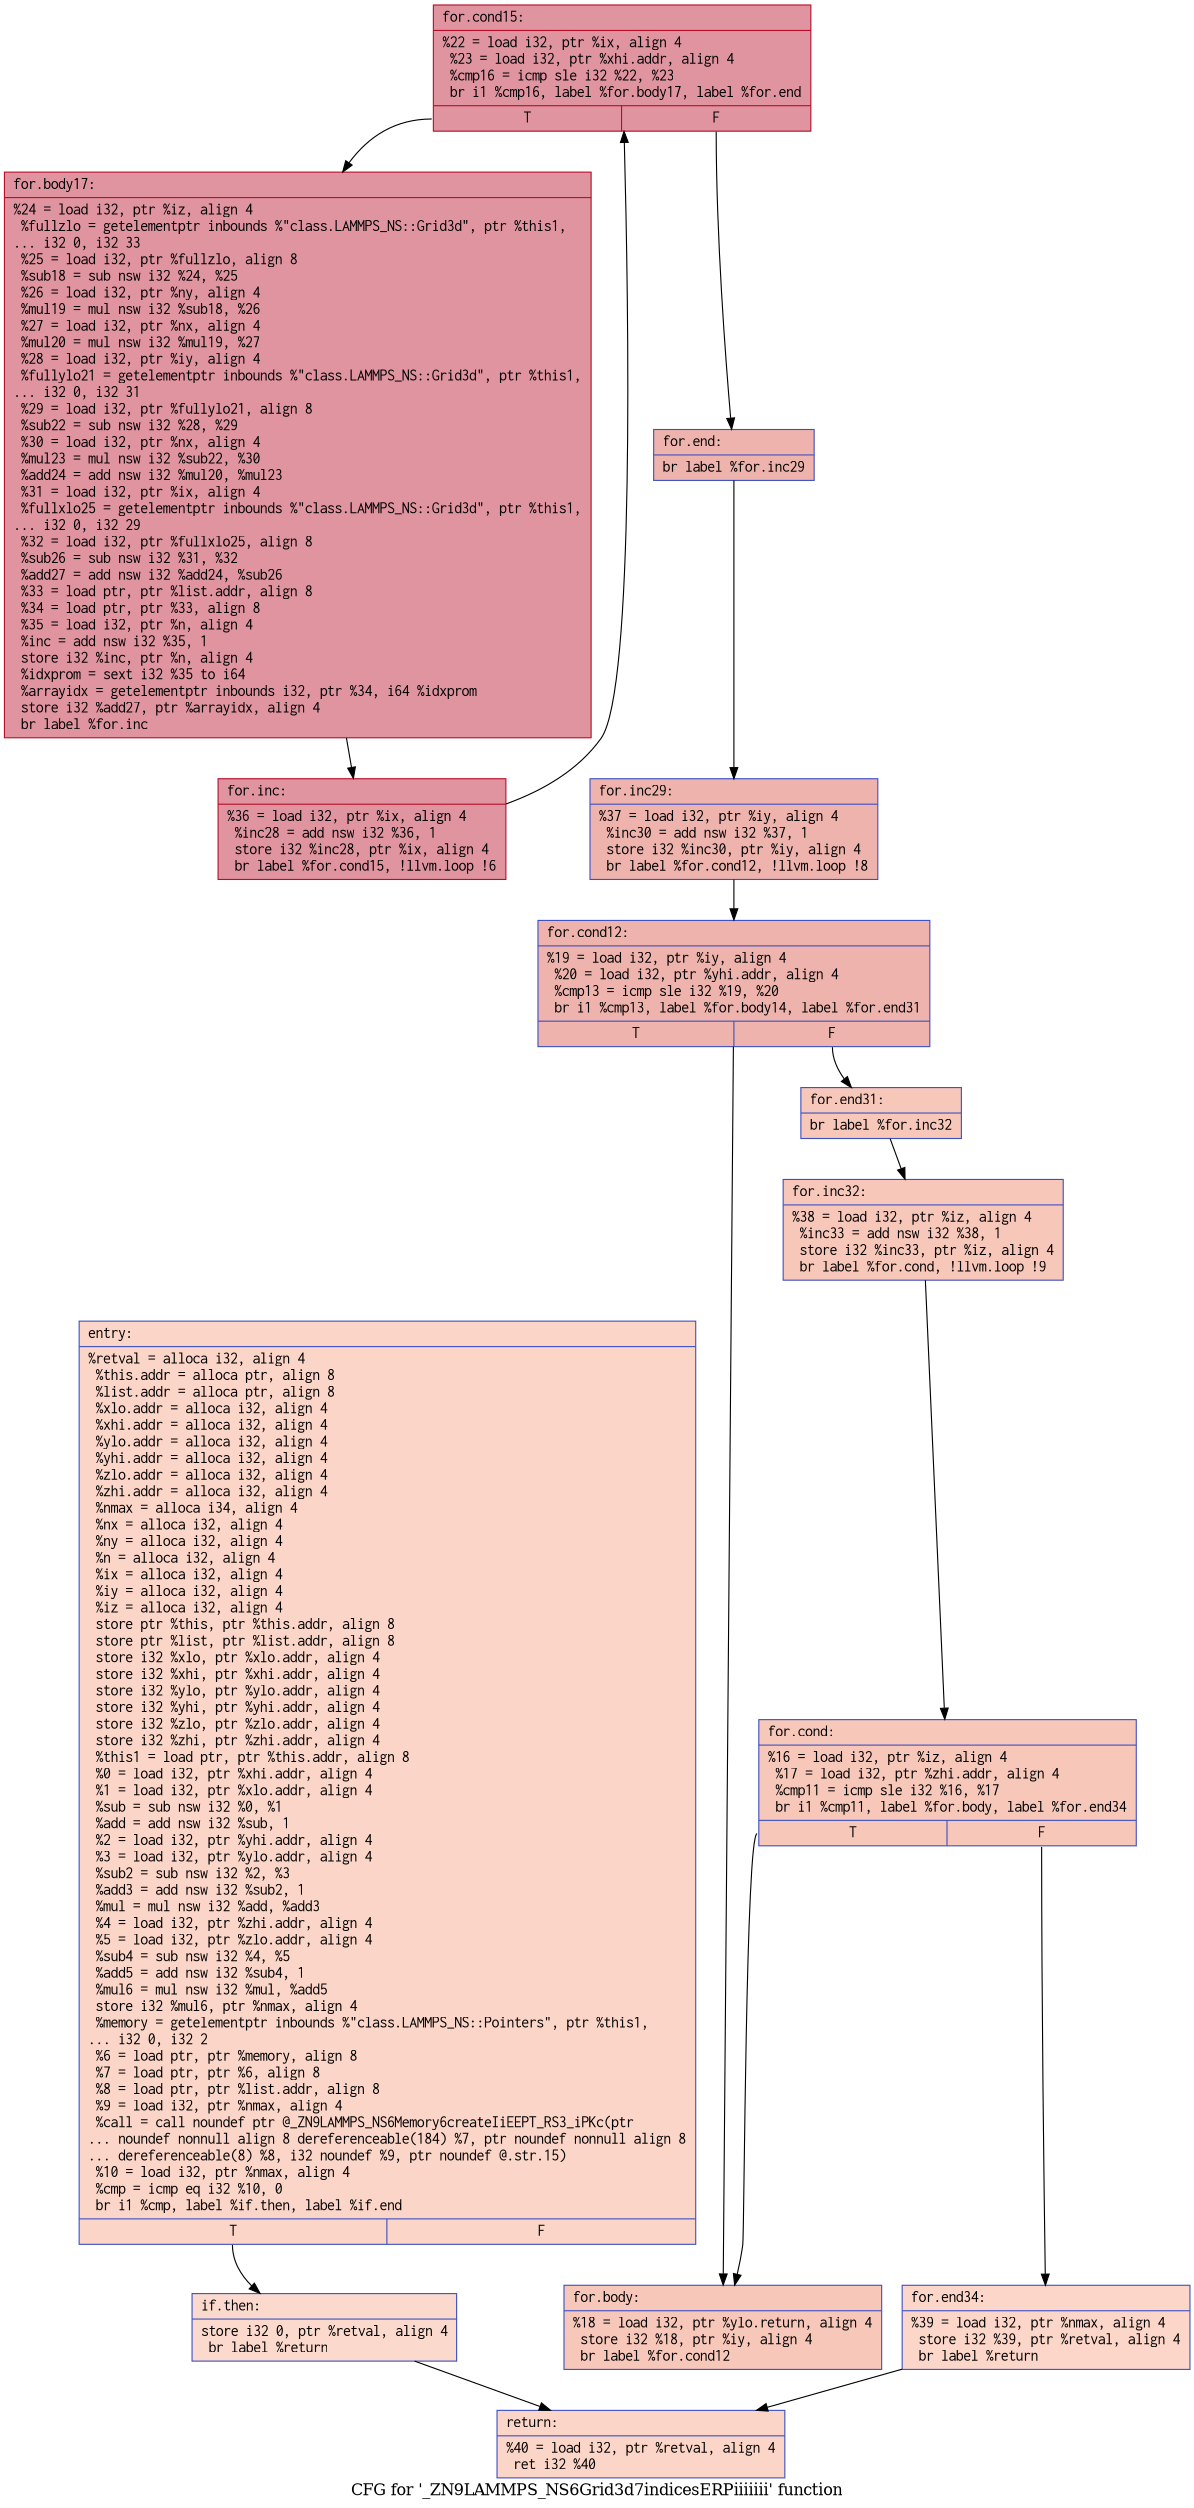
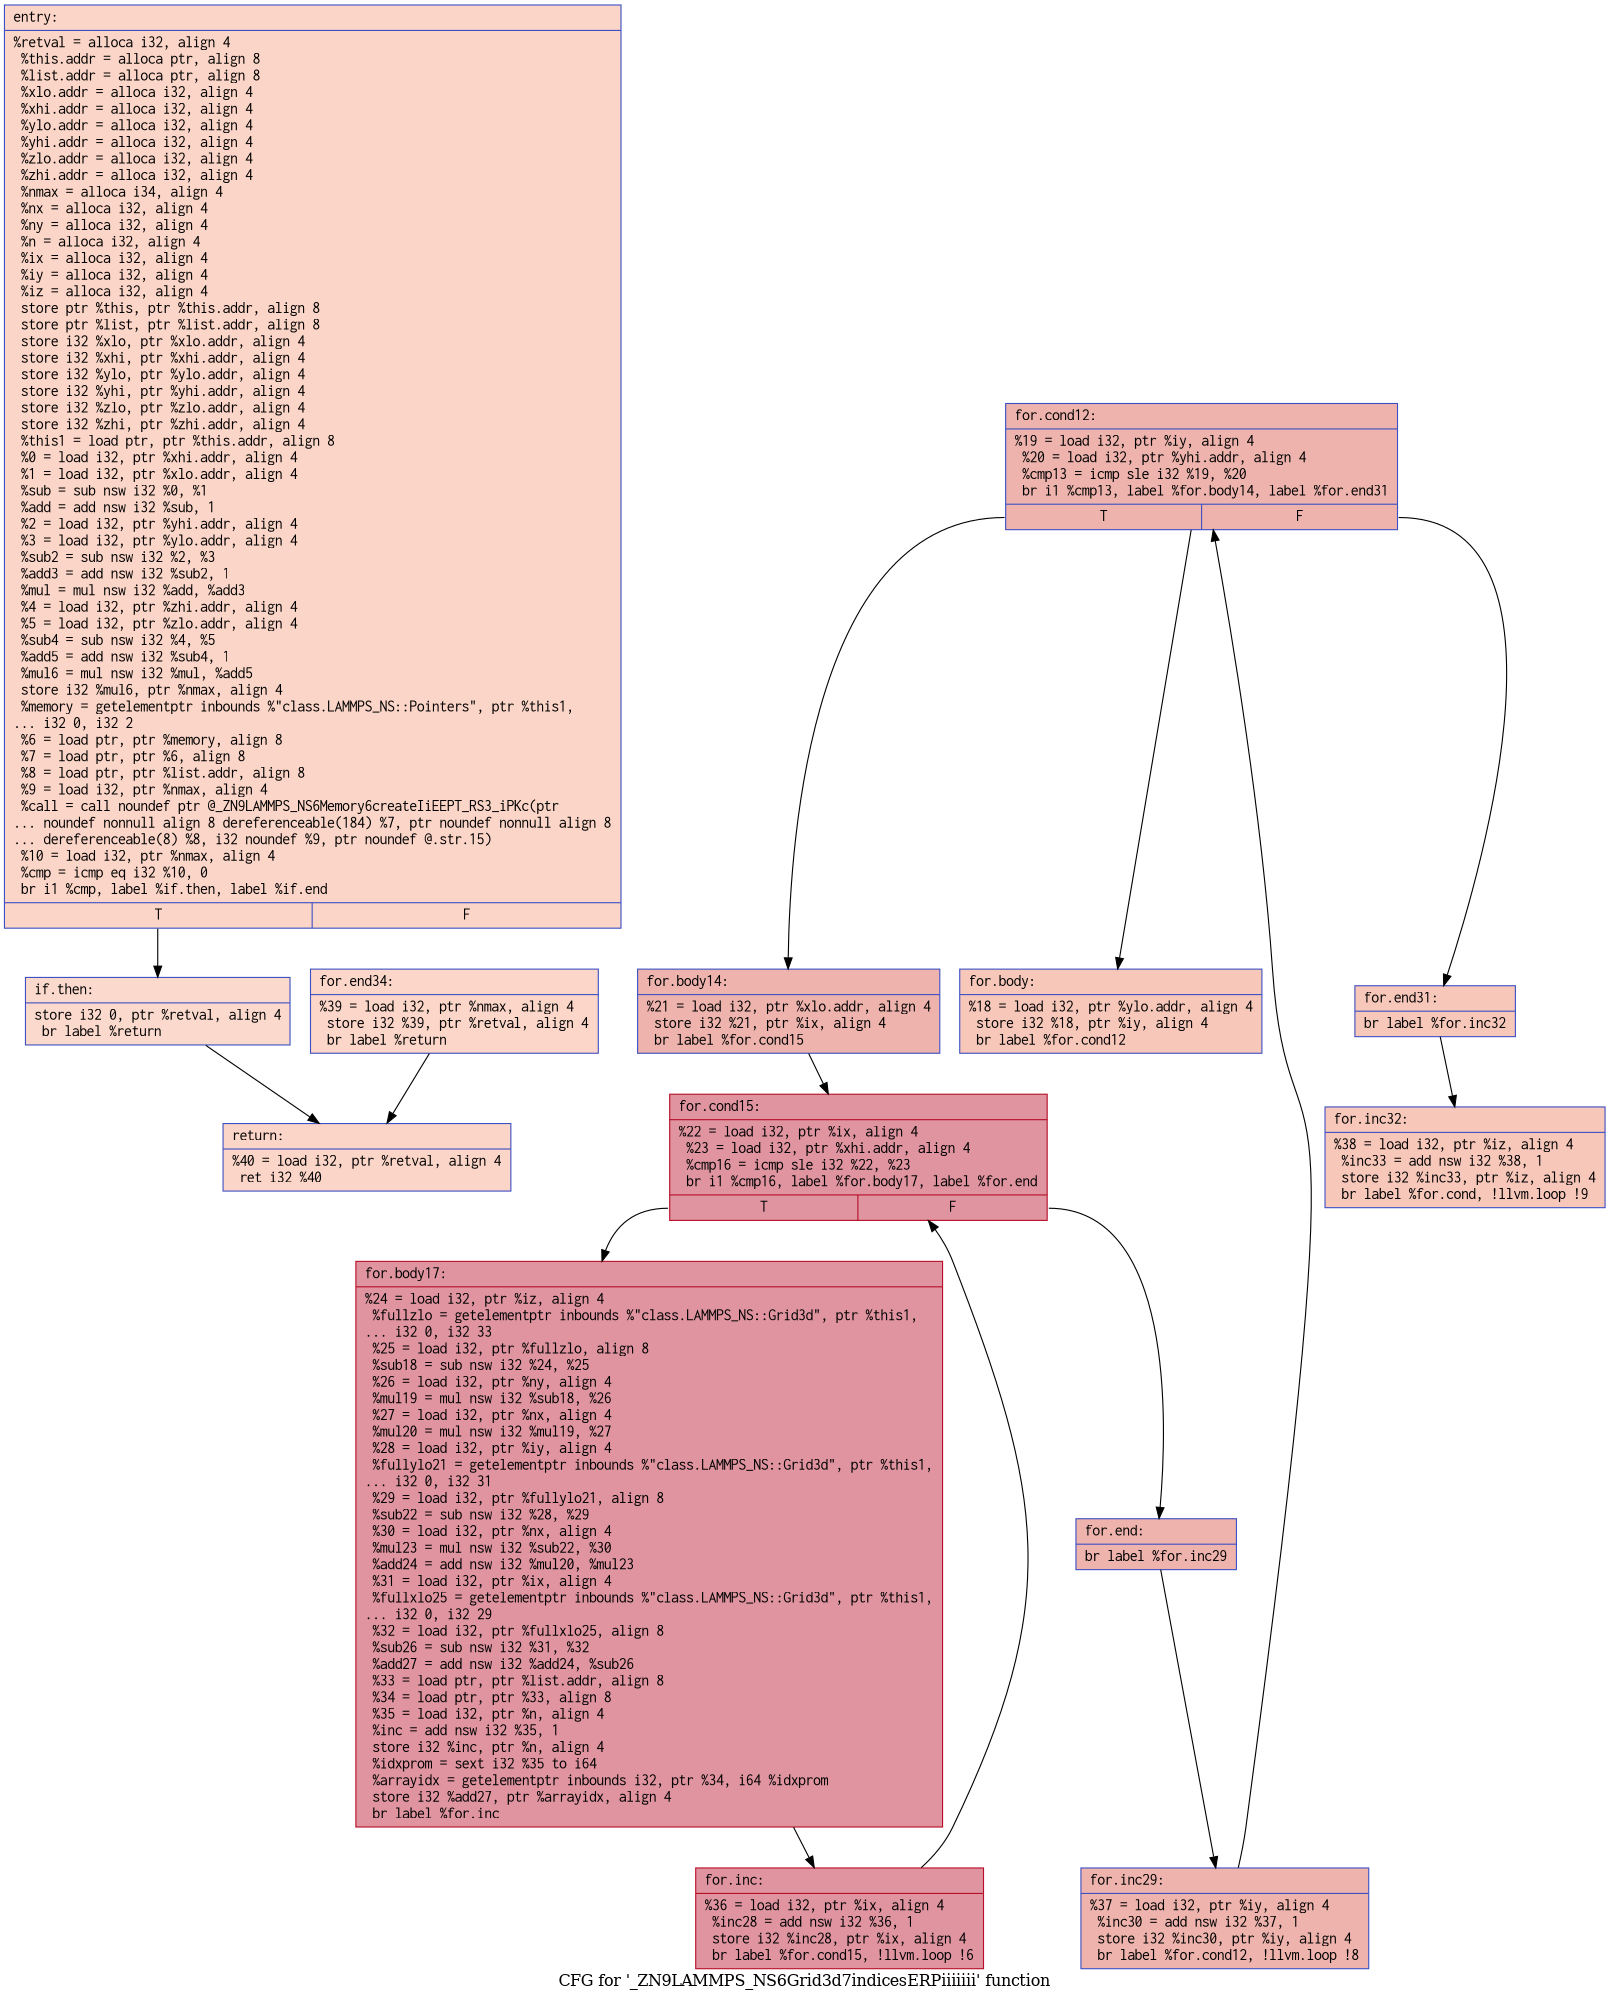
node "for.body14:": added
node "for.cond:": removed
node "for.body:": text "%18 = load i32, ptr %ylo.return, align 4" -> "%18 = load i32, ptr %ylo.addr, align 4"
